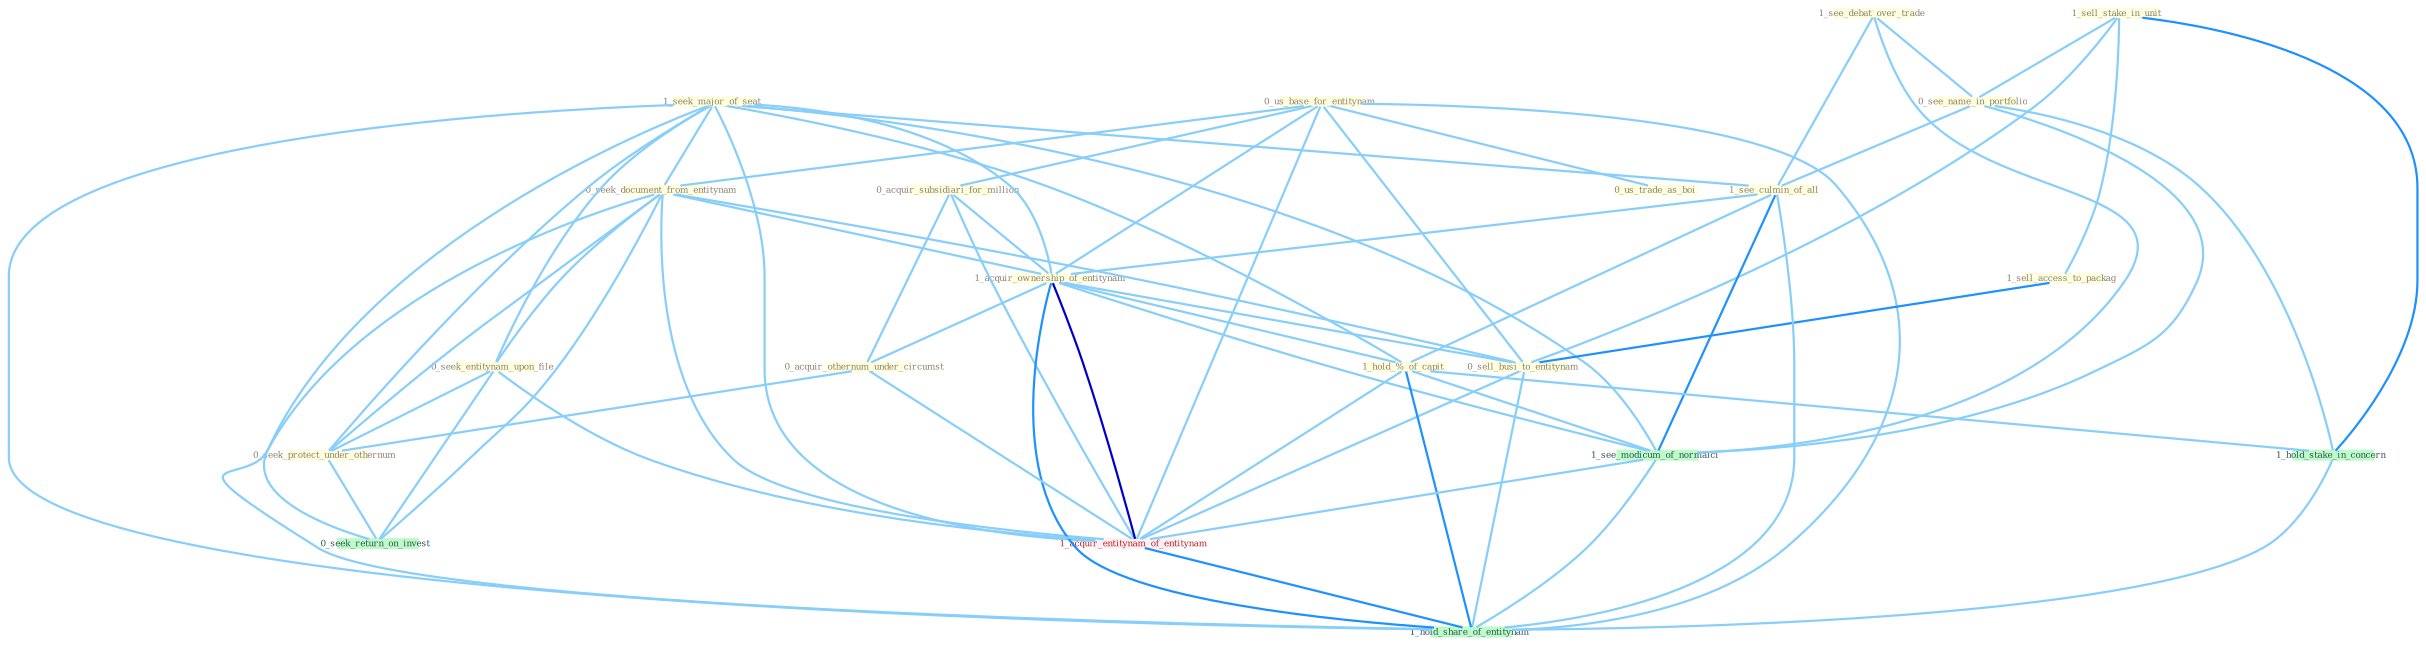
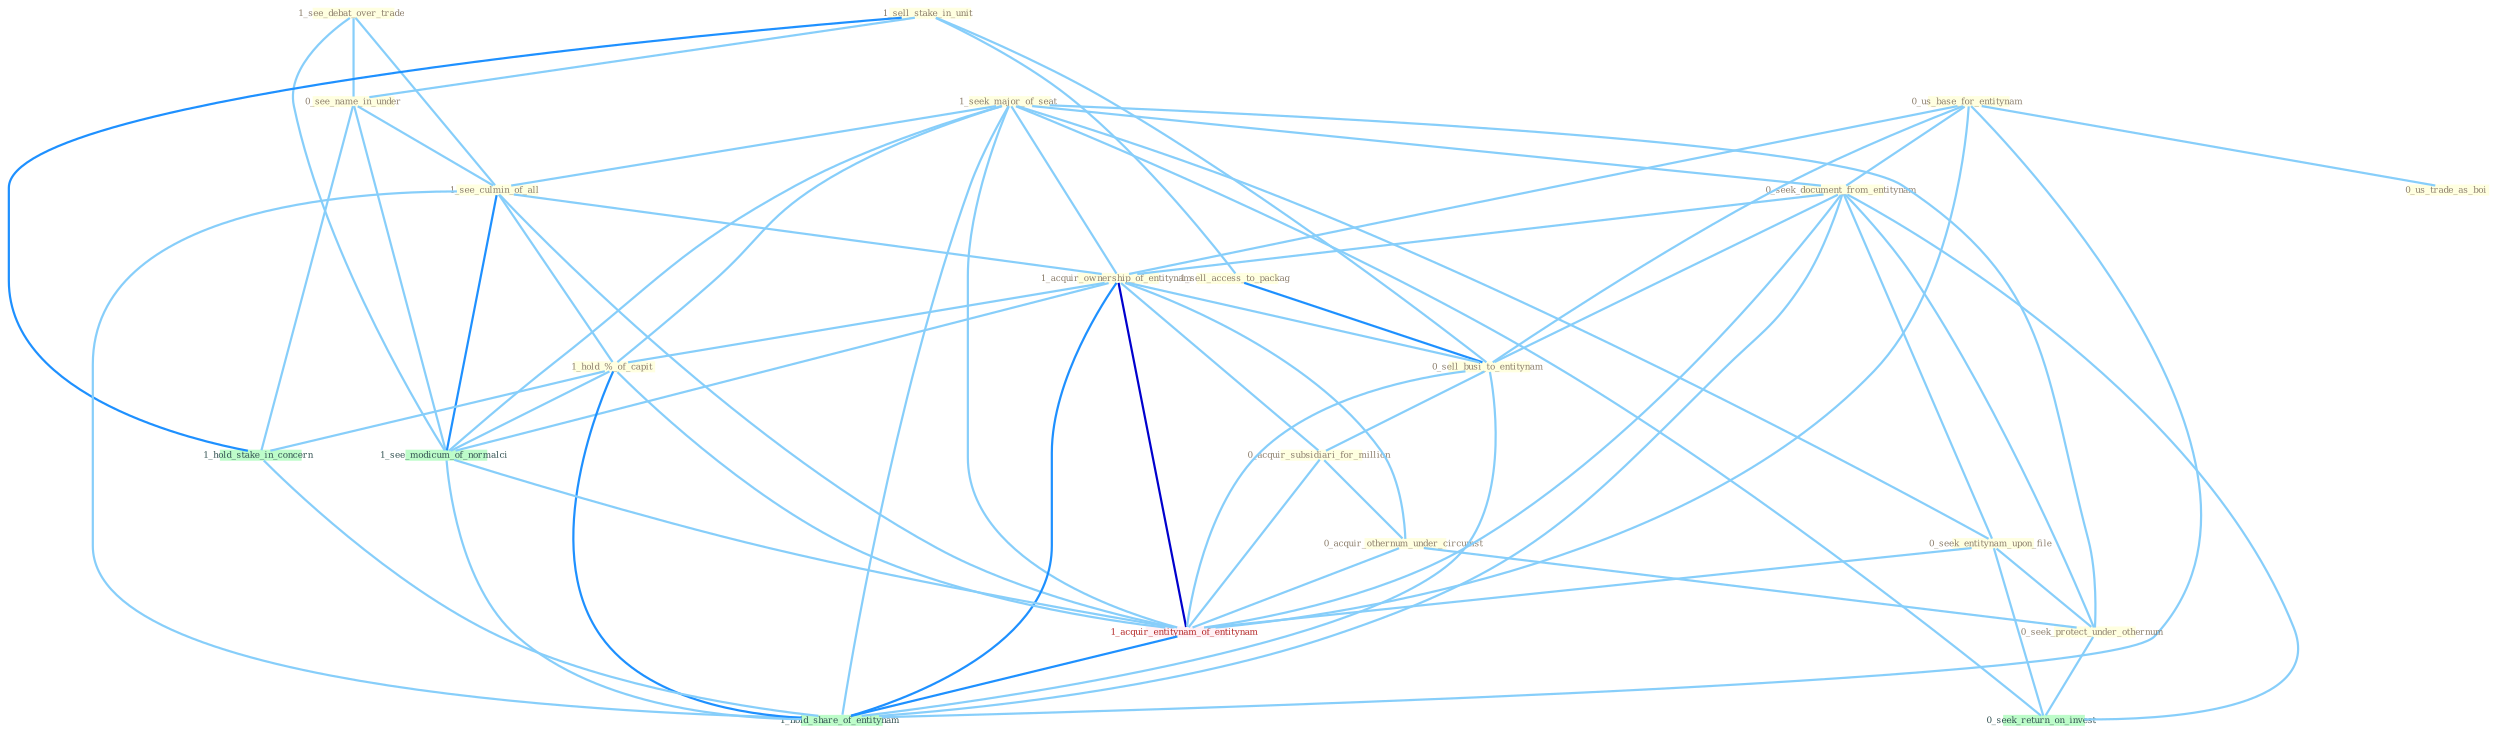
node "0_see_name_in_portfolio": label "0_see_name_in_portfolio" -> "0_see_name_in_under"
edge "0_us_base_for_entitynam" -- "0_acquir_subsidiari_for_million": now "0_sell_busi_to_entitynam" -- "0_acquir_subsidiari_for_million"
edge "1_see_culmin_of_all" -- "1_acquir_entitynam_of_entitynam": added
